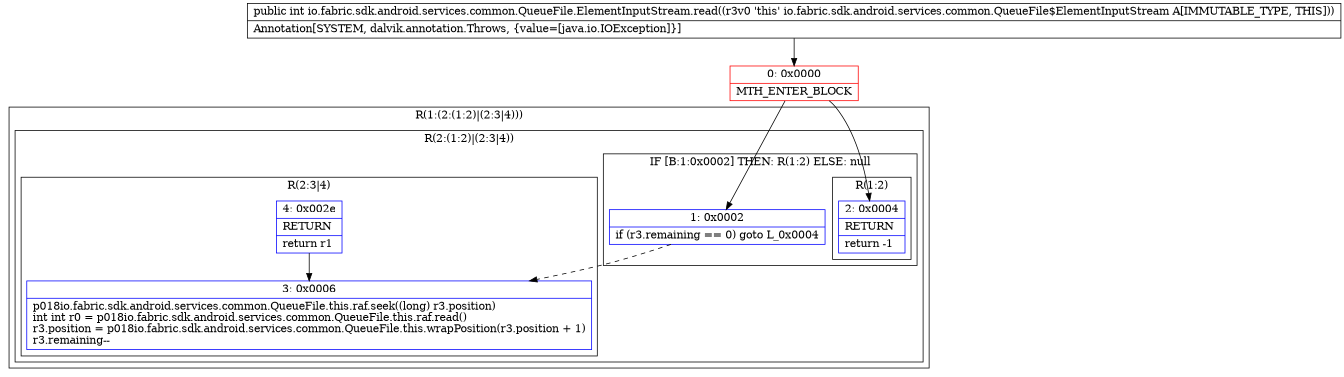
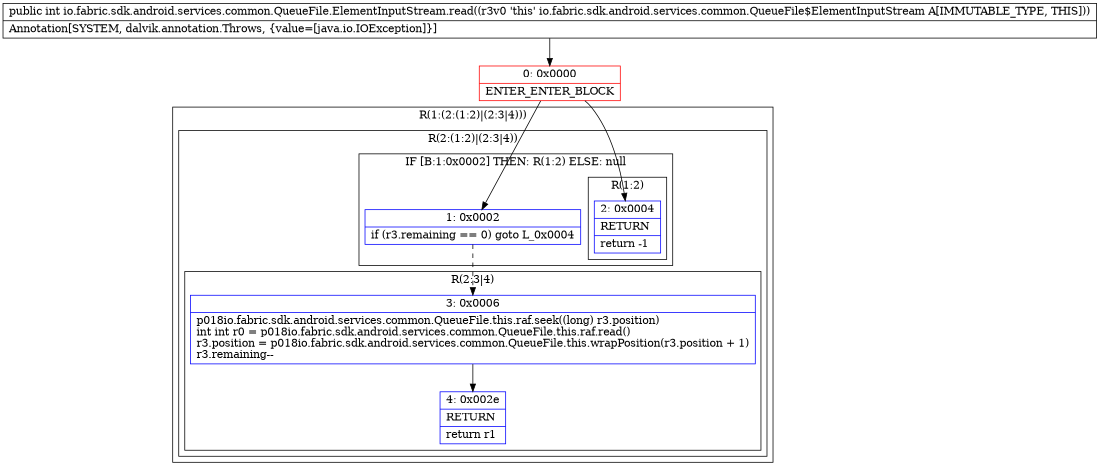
node "0: 0x0000": text "MTH_ENTER_BLOCK" -> "ENTER_ENTER_BLOCK"
edge "4: 0x002e" -> "3: 0x0006": reversed
